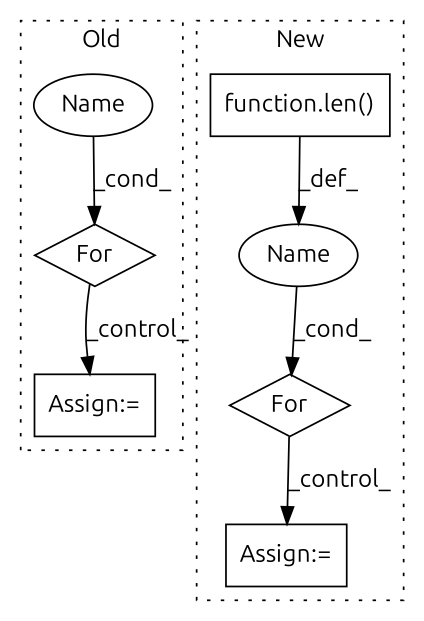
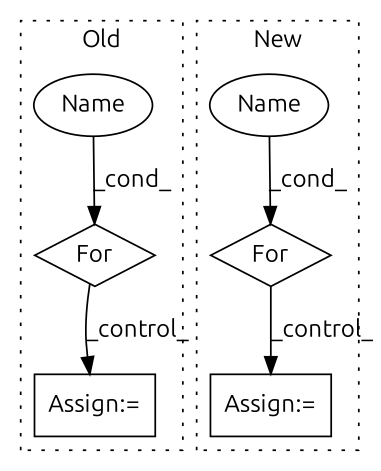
node "function.len()": removed
